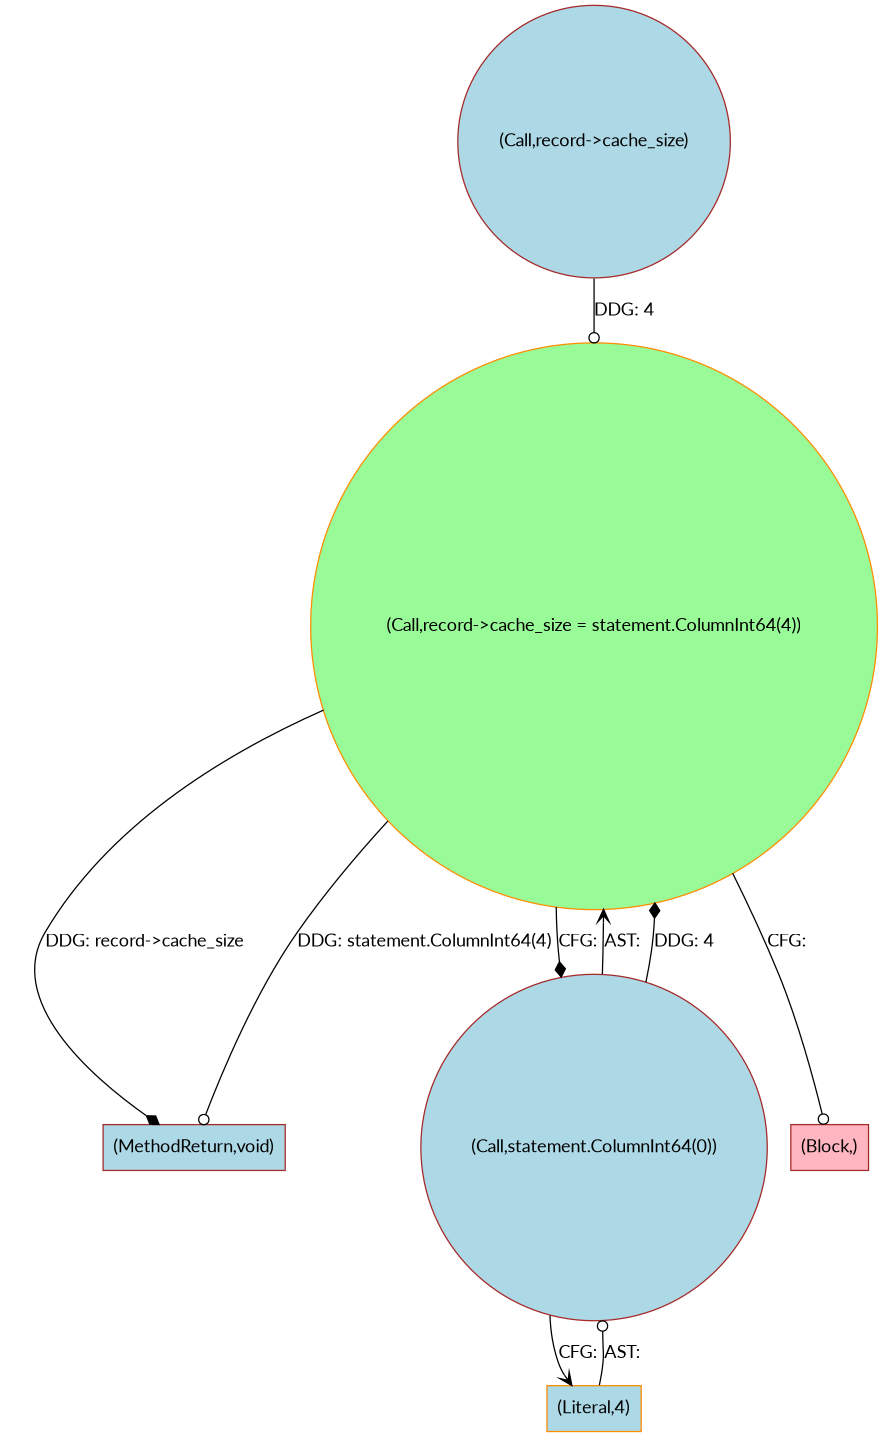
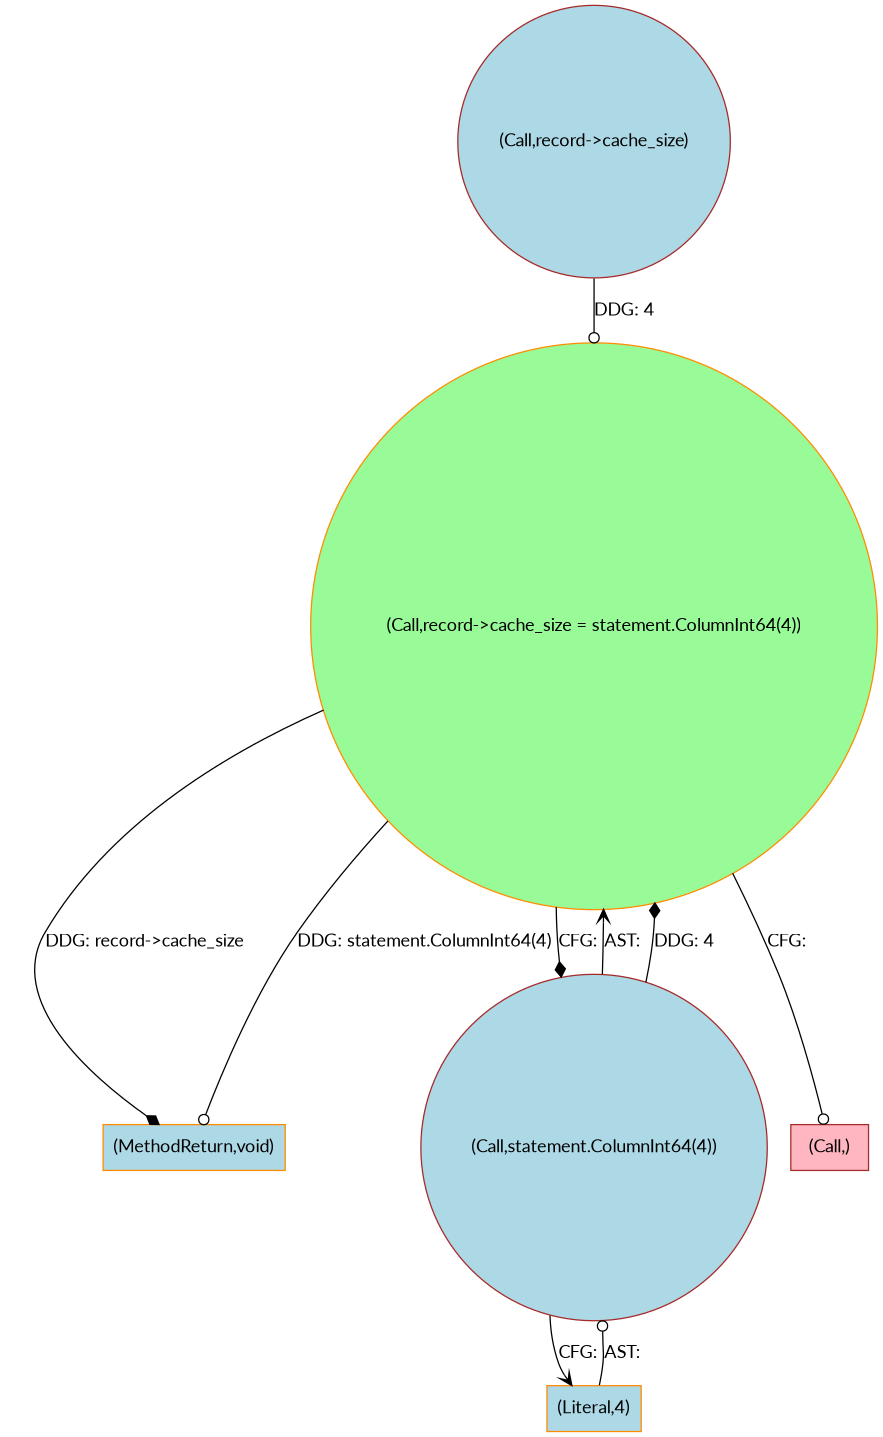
node "(MethodReturn,void)": color brown -> darkorange
node "(Call,statement.ColumnInt64(0))": label "(Call,statement.ColumnInt64(0))" -> "(Call,statement.ColumnInt64(4))"
node "(Block,)": label "(Block,)" -> "(Call,)"
